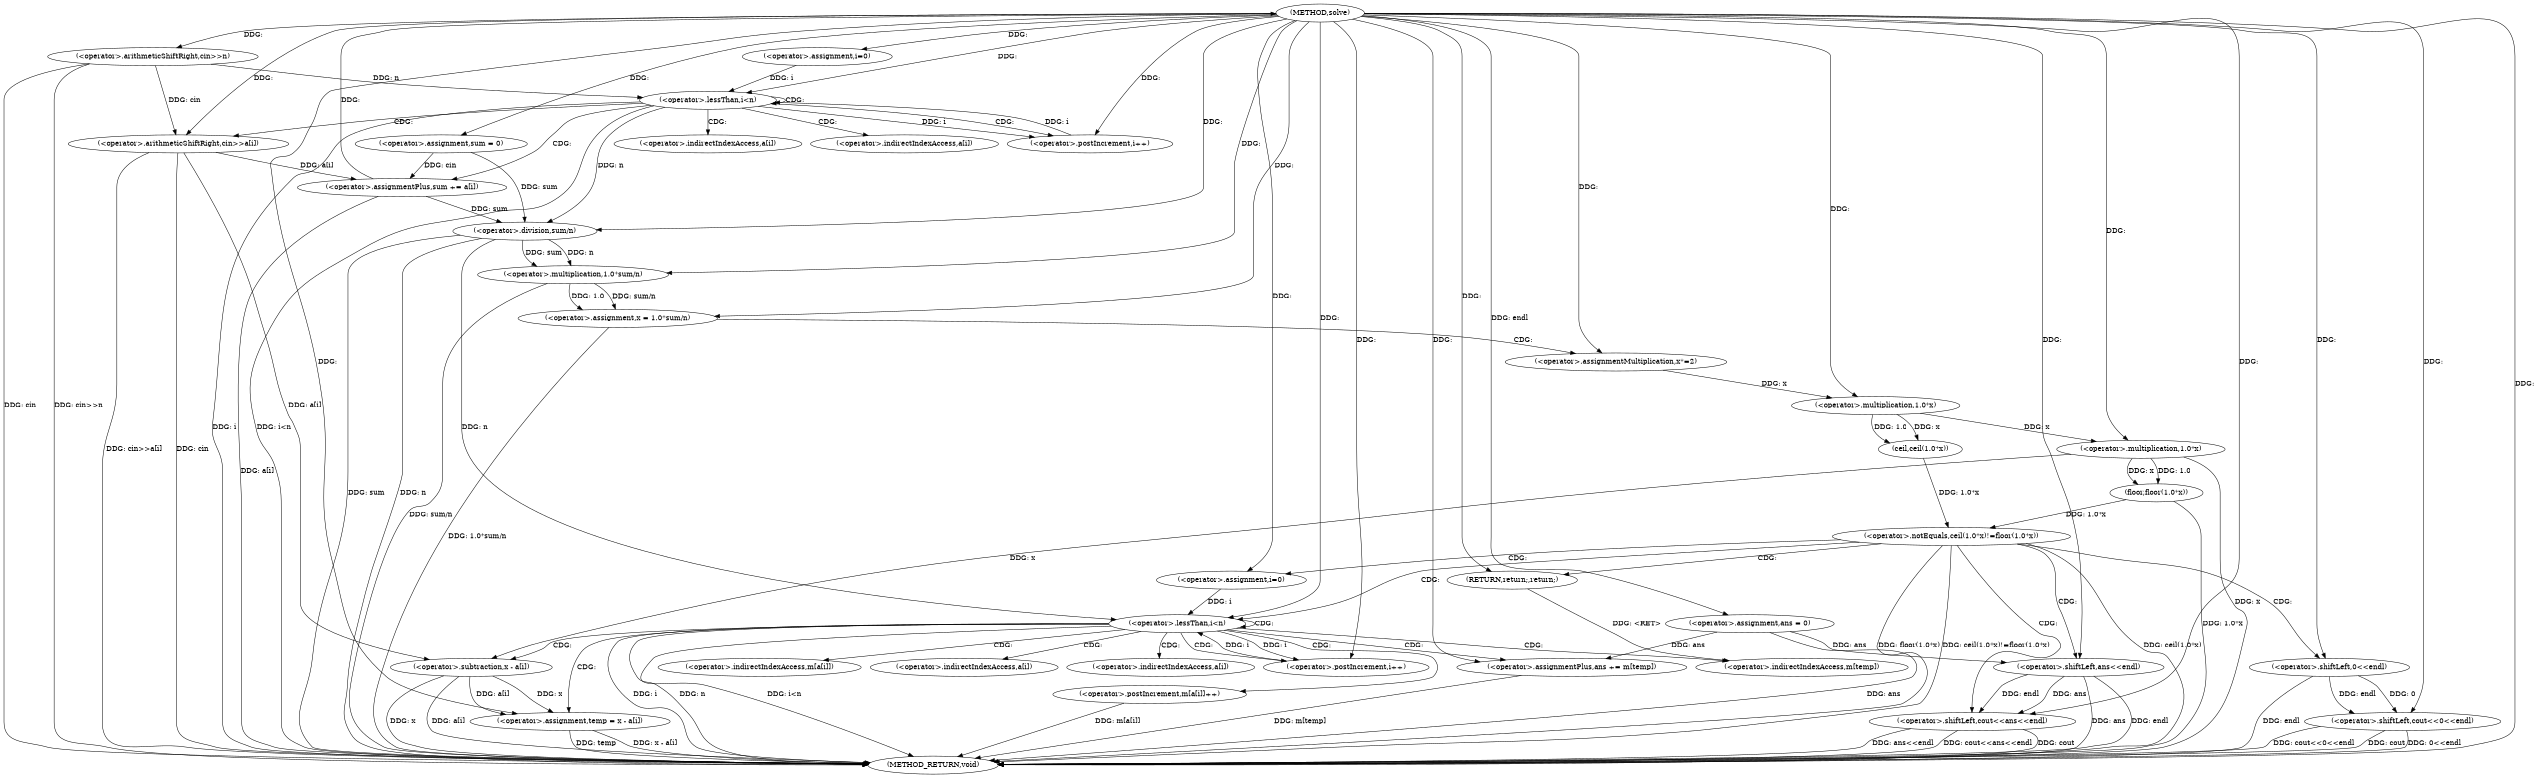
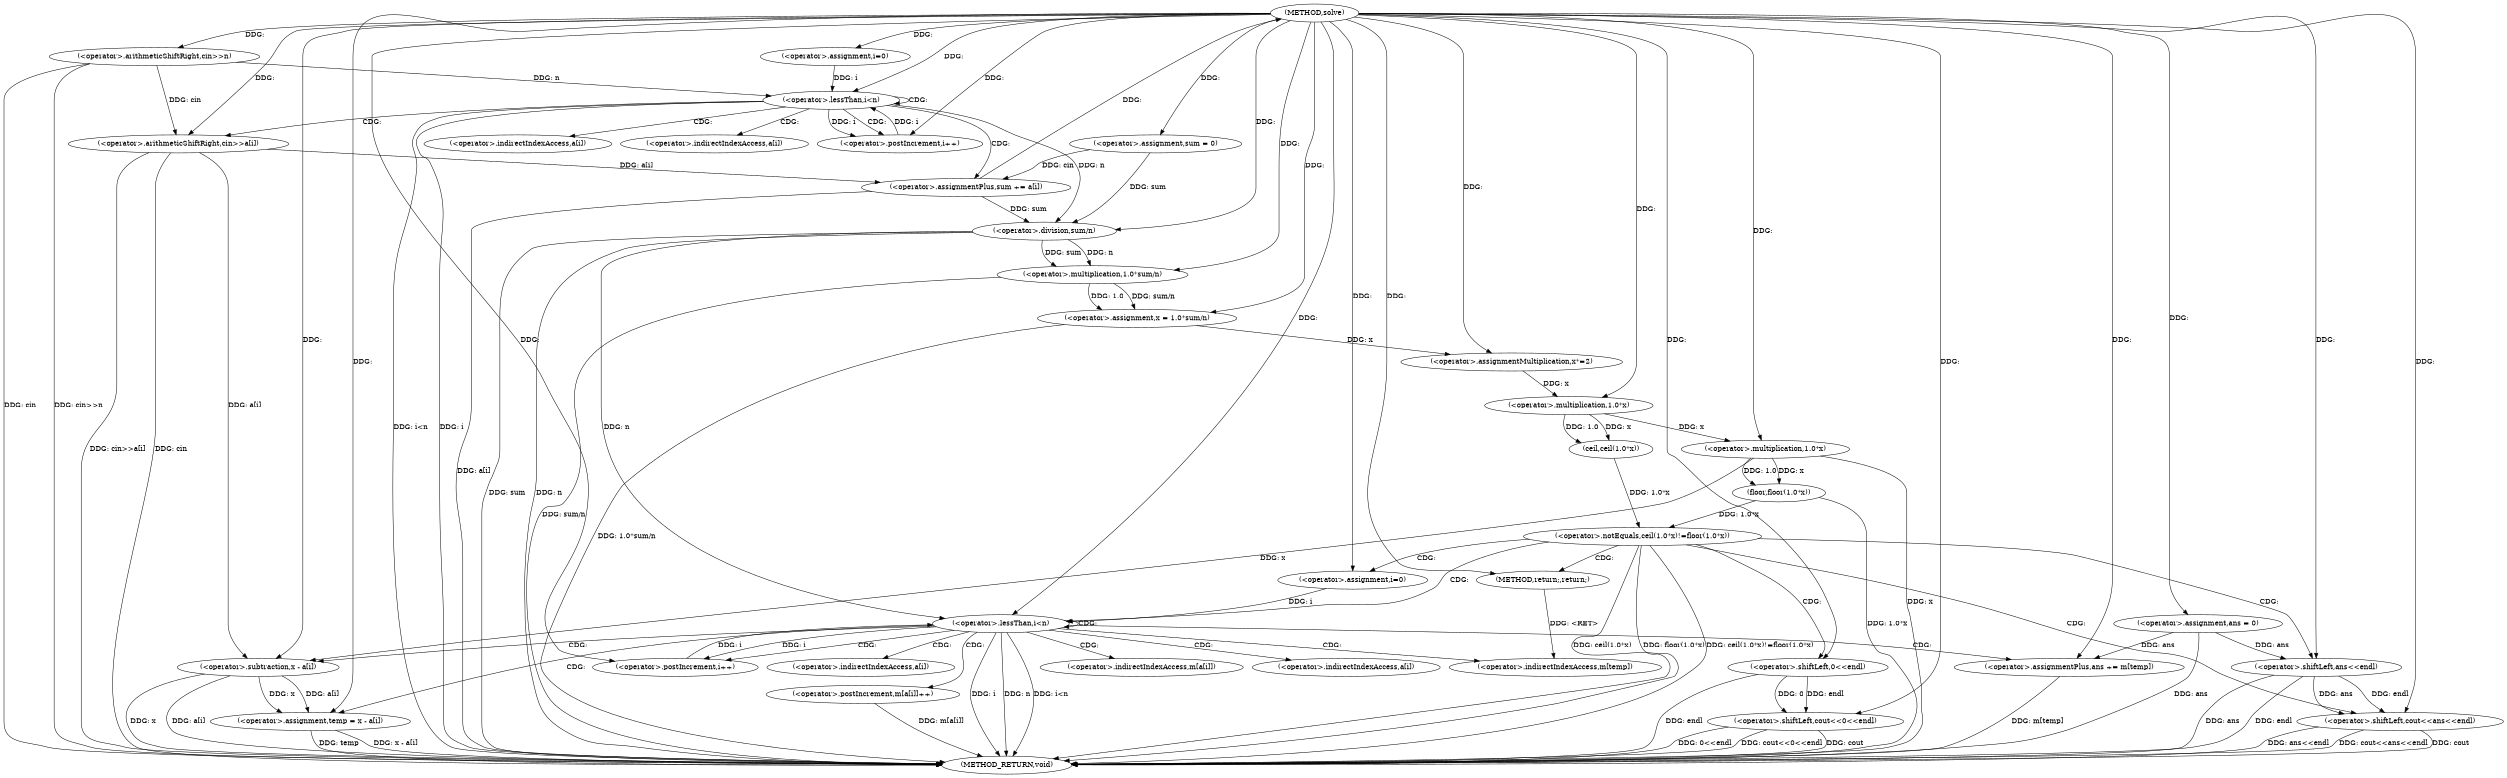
edge "(METHOD,solve)" -> "(<operator>.assignment,ans = 0)": label "DDG: endl" -> "DDG: "
edge "(<operator>.assignment,x = 1.0*sum/n)" -> "(<operator>.assignmentMultiplication,x*=2)": label "CDG: " -> "DDG: x"
edge "(METHOD,solve)" -> "(METHOD_RETURN,void)": now "(METHOD,solve)" -> "(<operator>.subtraction,x - a[i])"
node "(RETURN,return;,return;)": label "(RETURN,return;,return;)" -> "(METHOD,return;,return;)"
